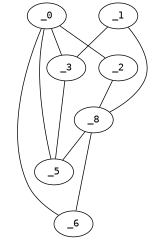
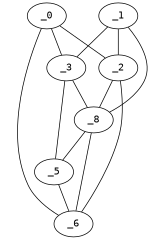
edge "_1" -- "_2": added
edge "_0" -- "_5": now "_6" -- "_5"
edge "_3" -- "_8": added
edge "_2" -- "_6": added
